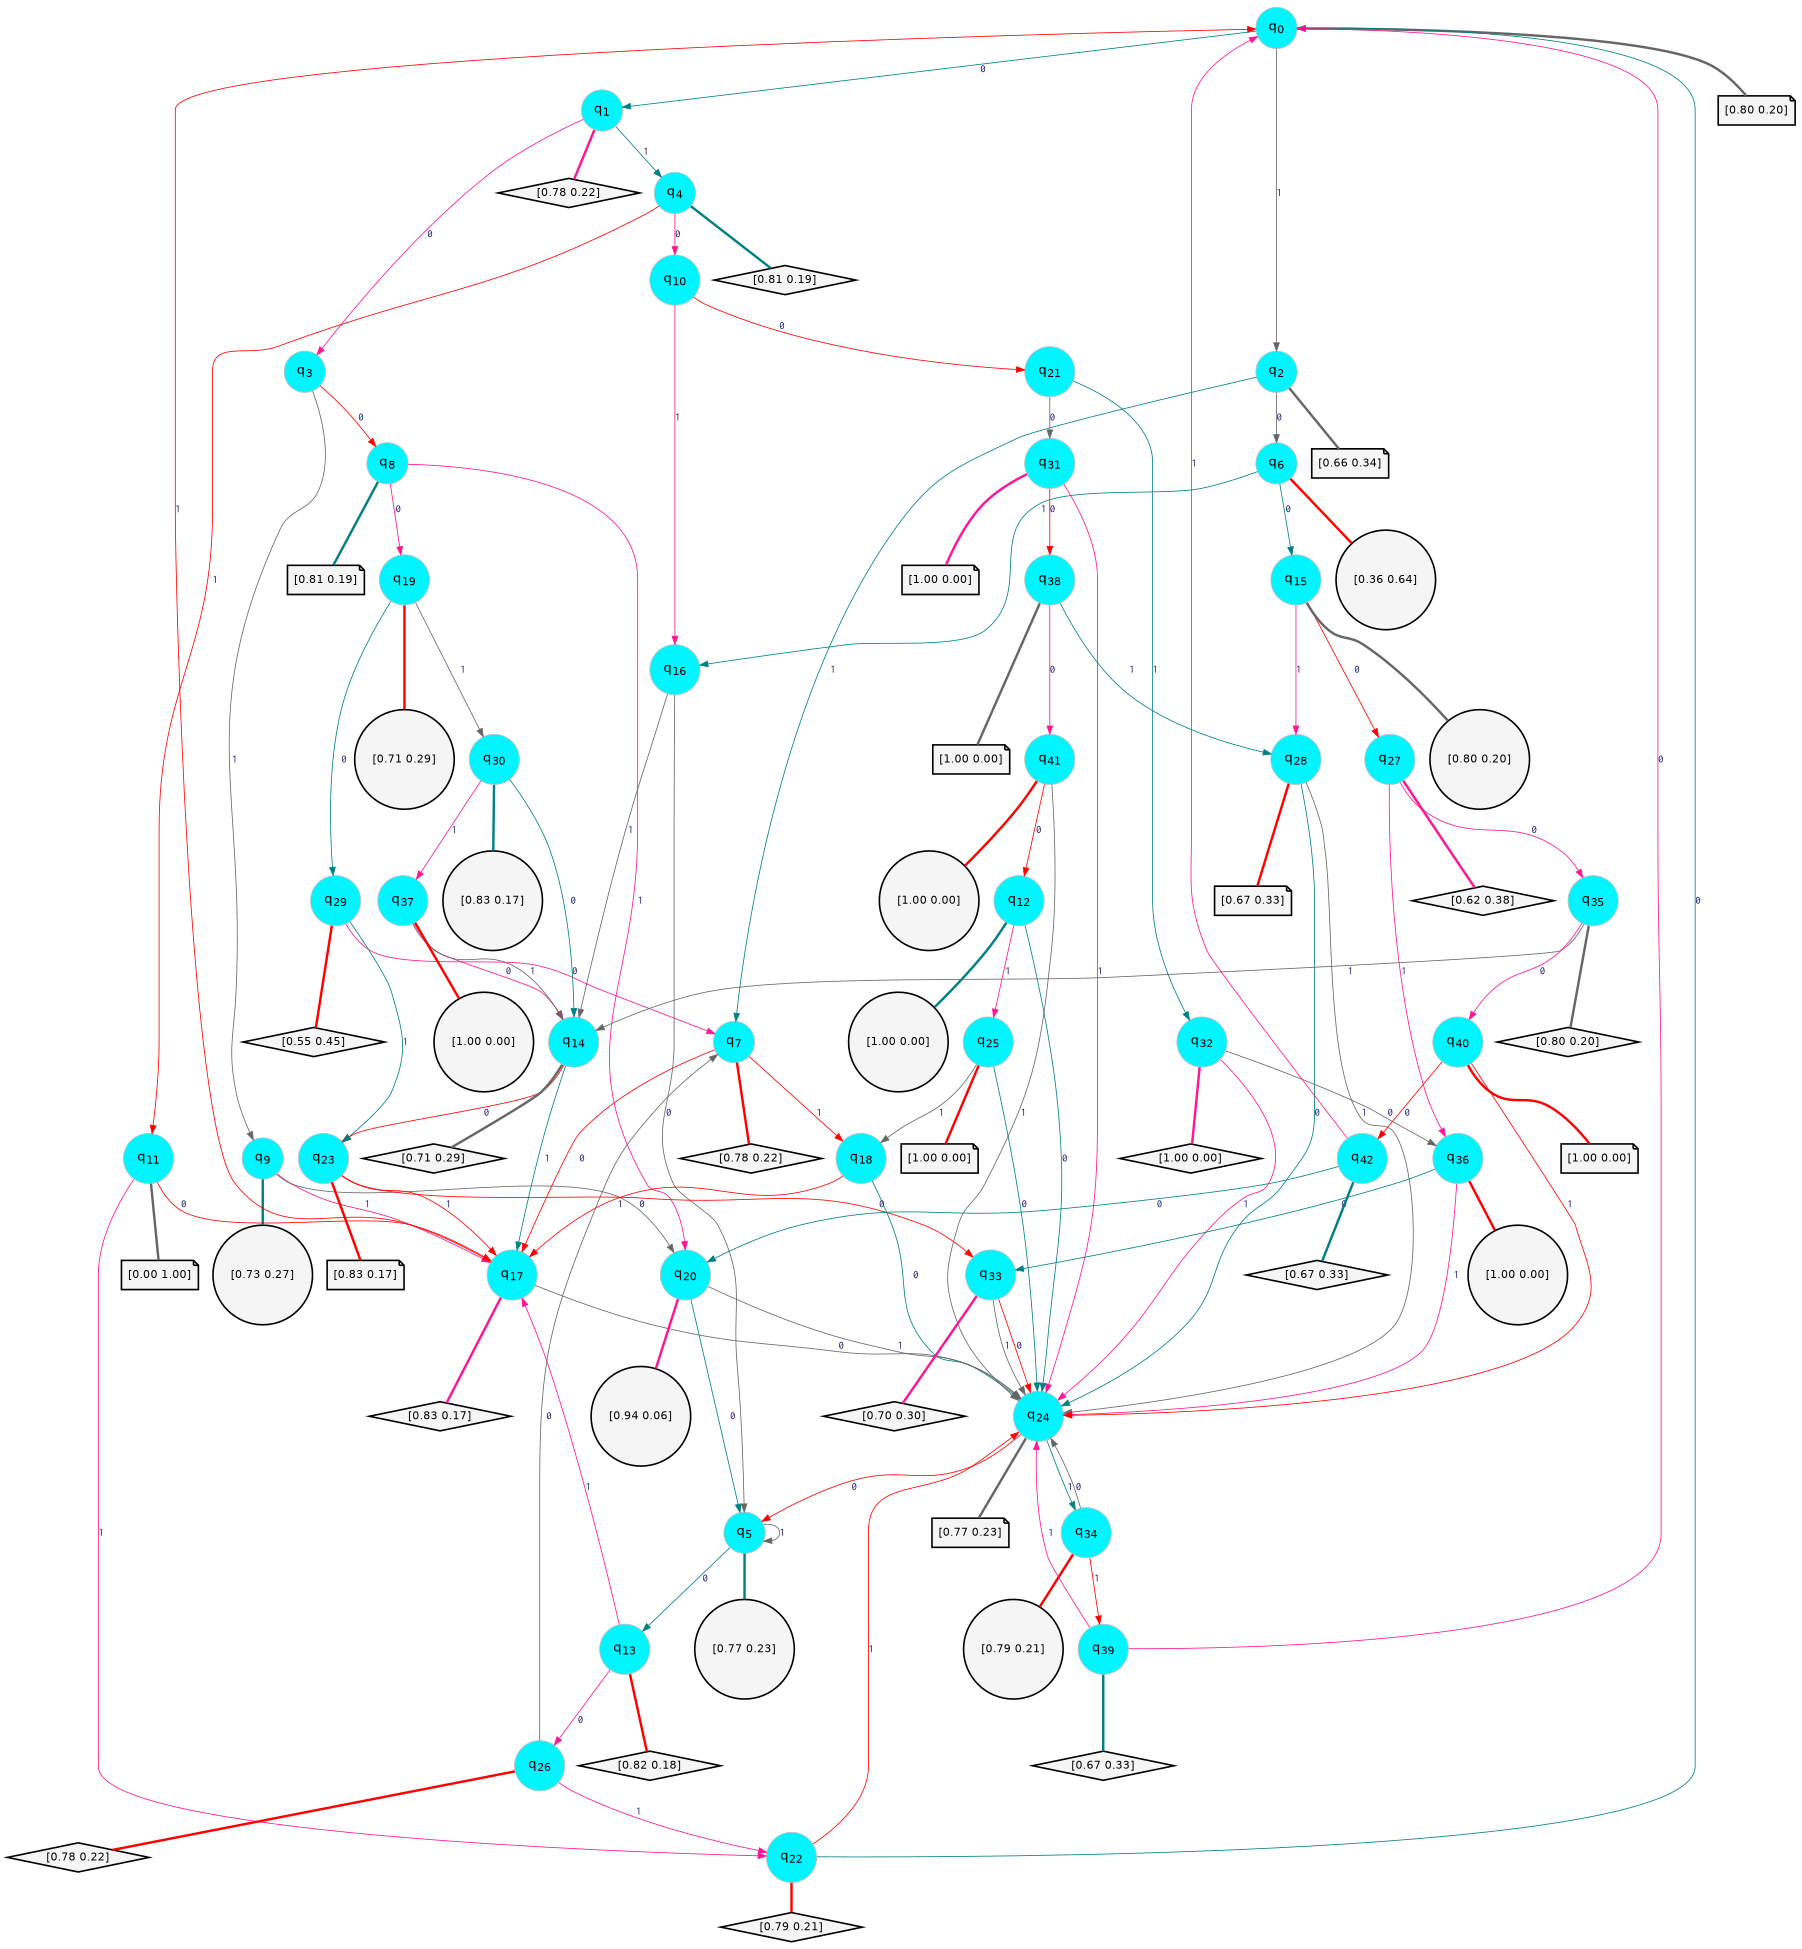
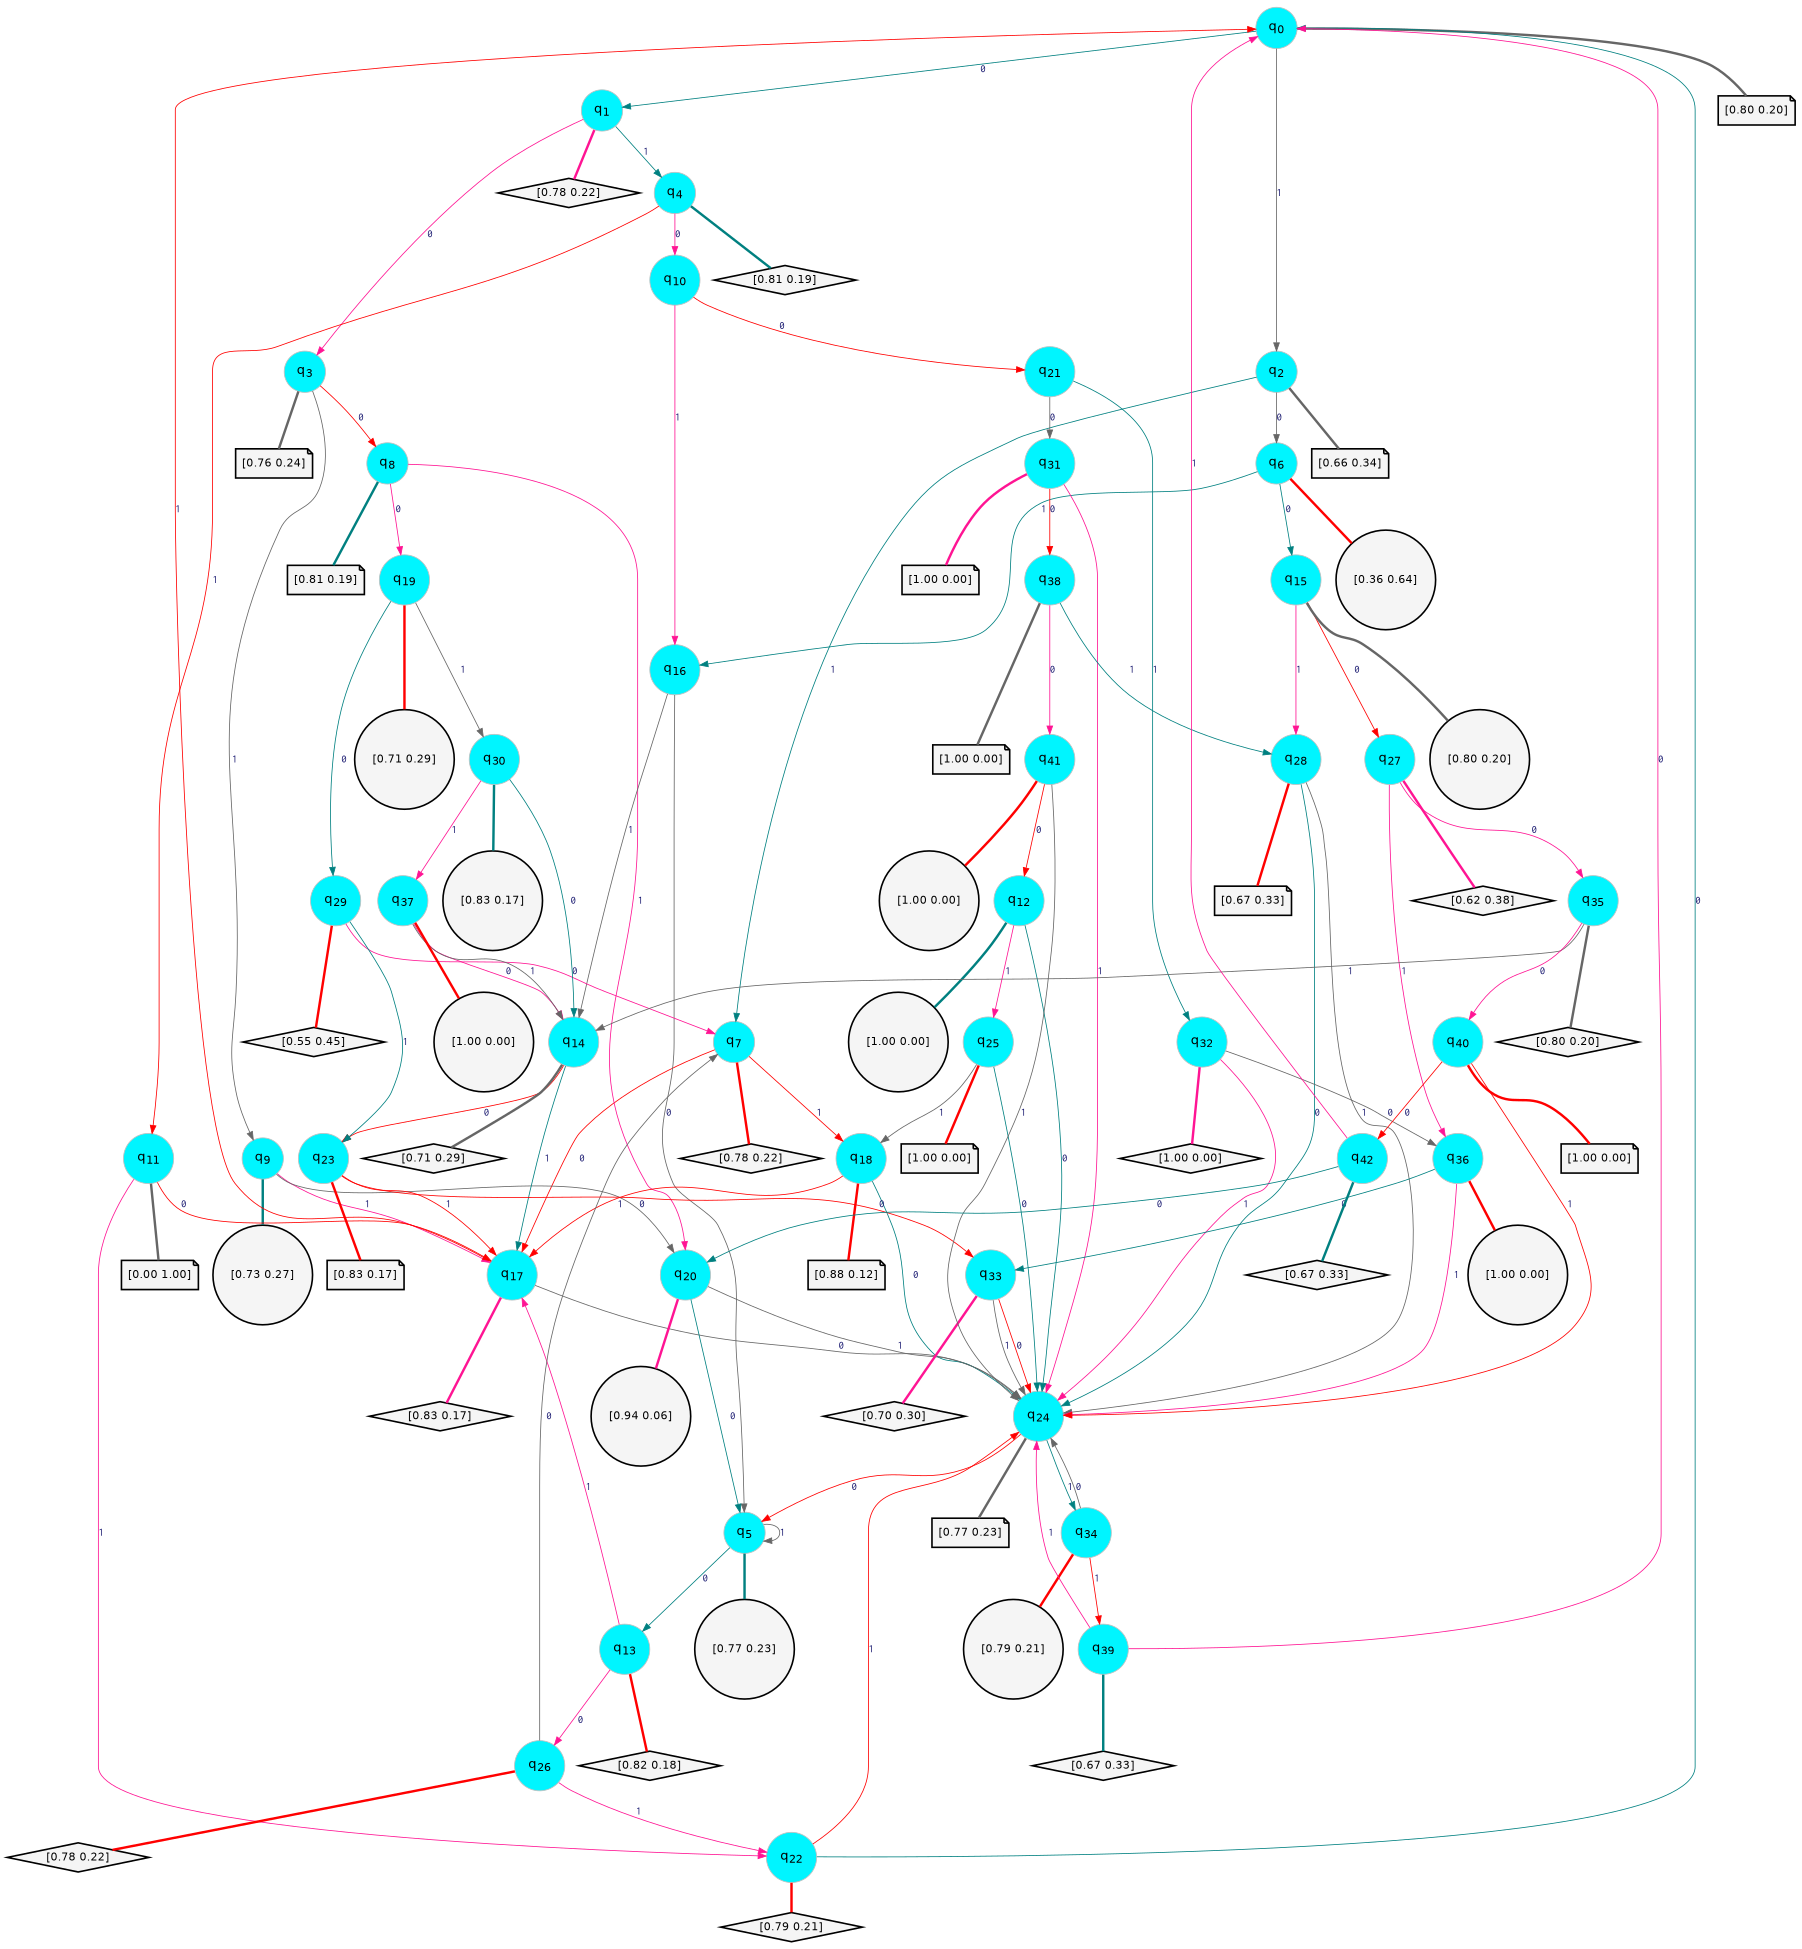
node "[0.76 0.24]": added
node "[0.88 0.12]": added
